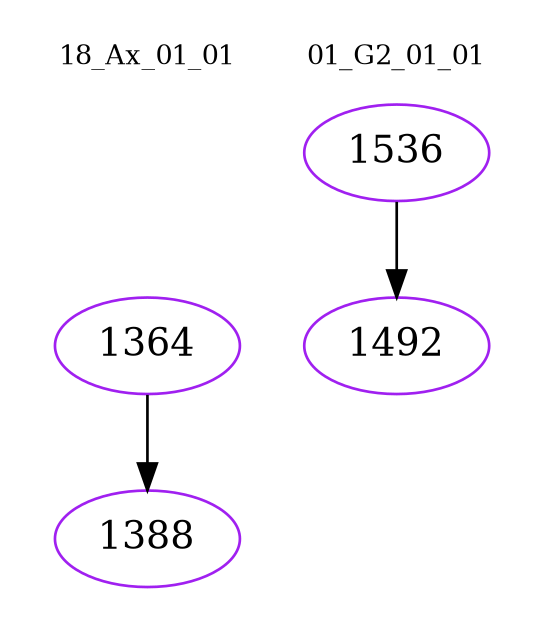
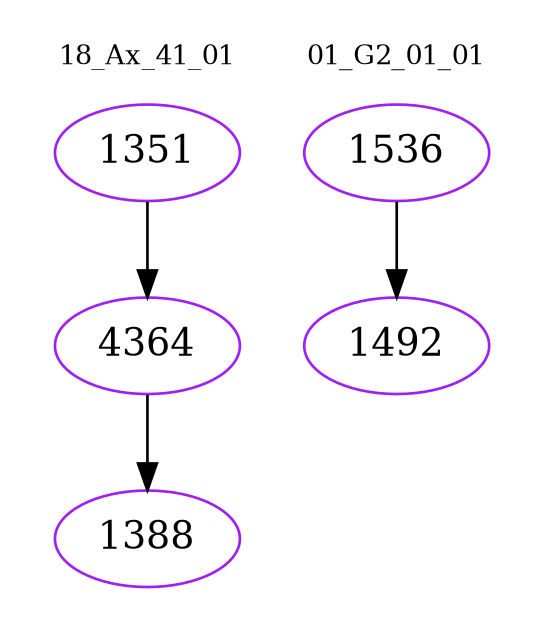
cluster "18_Ax_01_01": label "18_Ax_01_01" -> "18_Ax_41_01"
node "1351": added
node "1364": label "1364" -> "4364"
